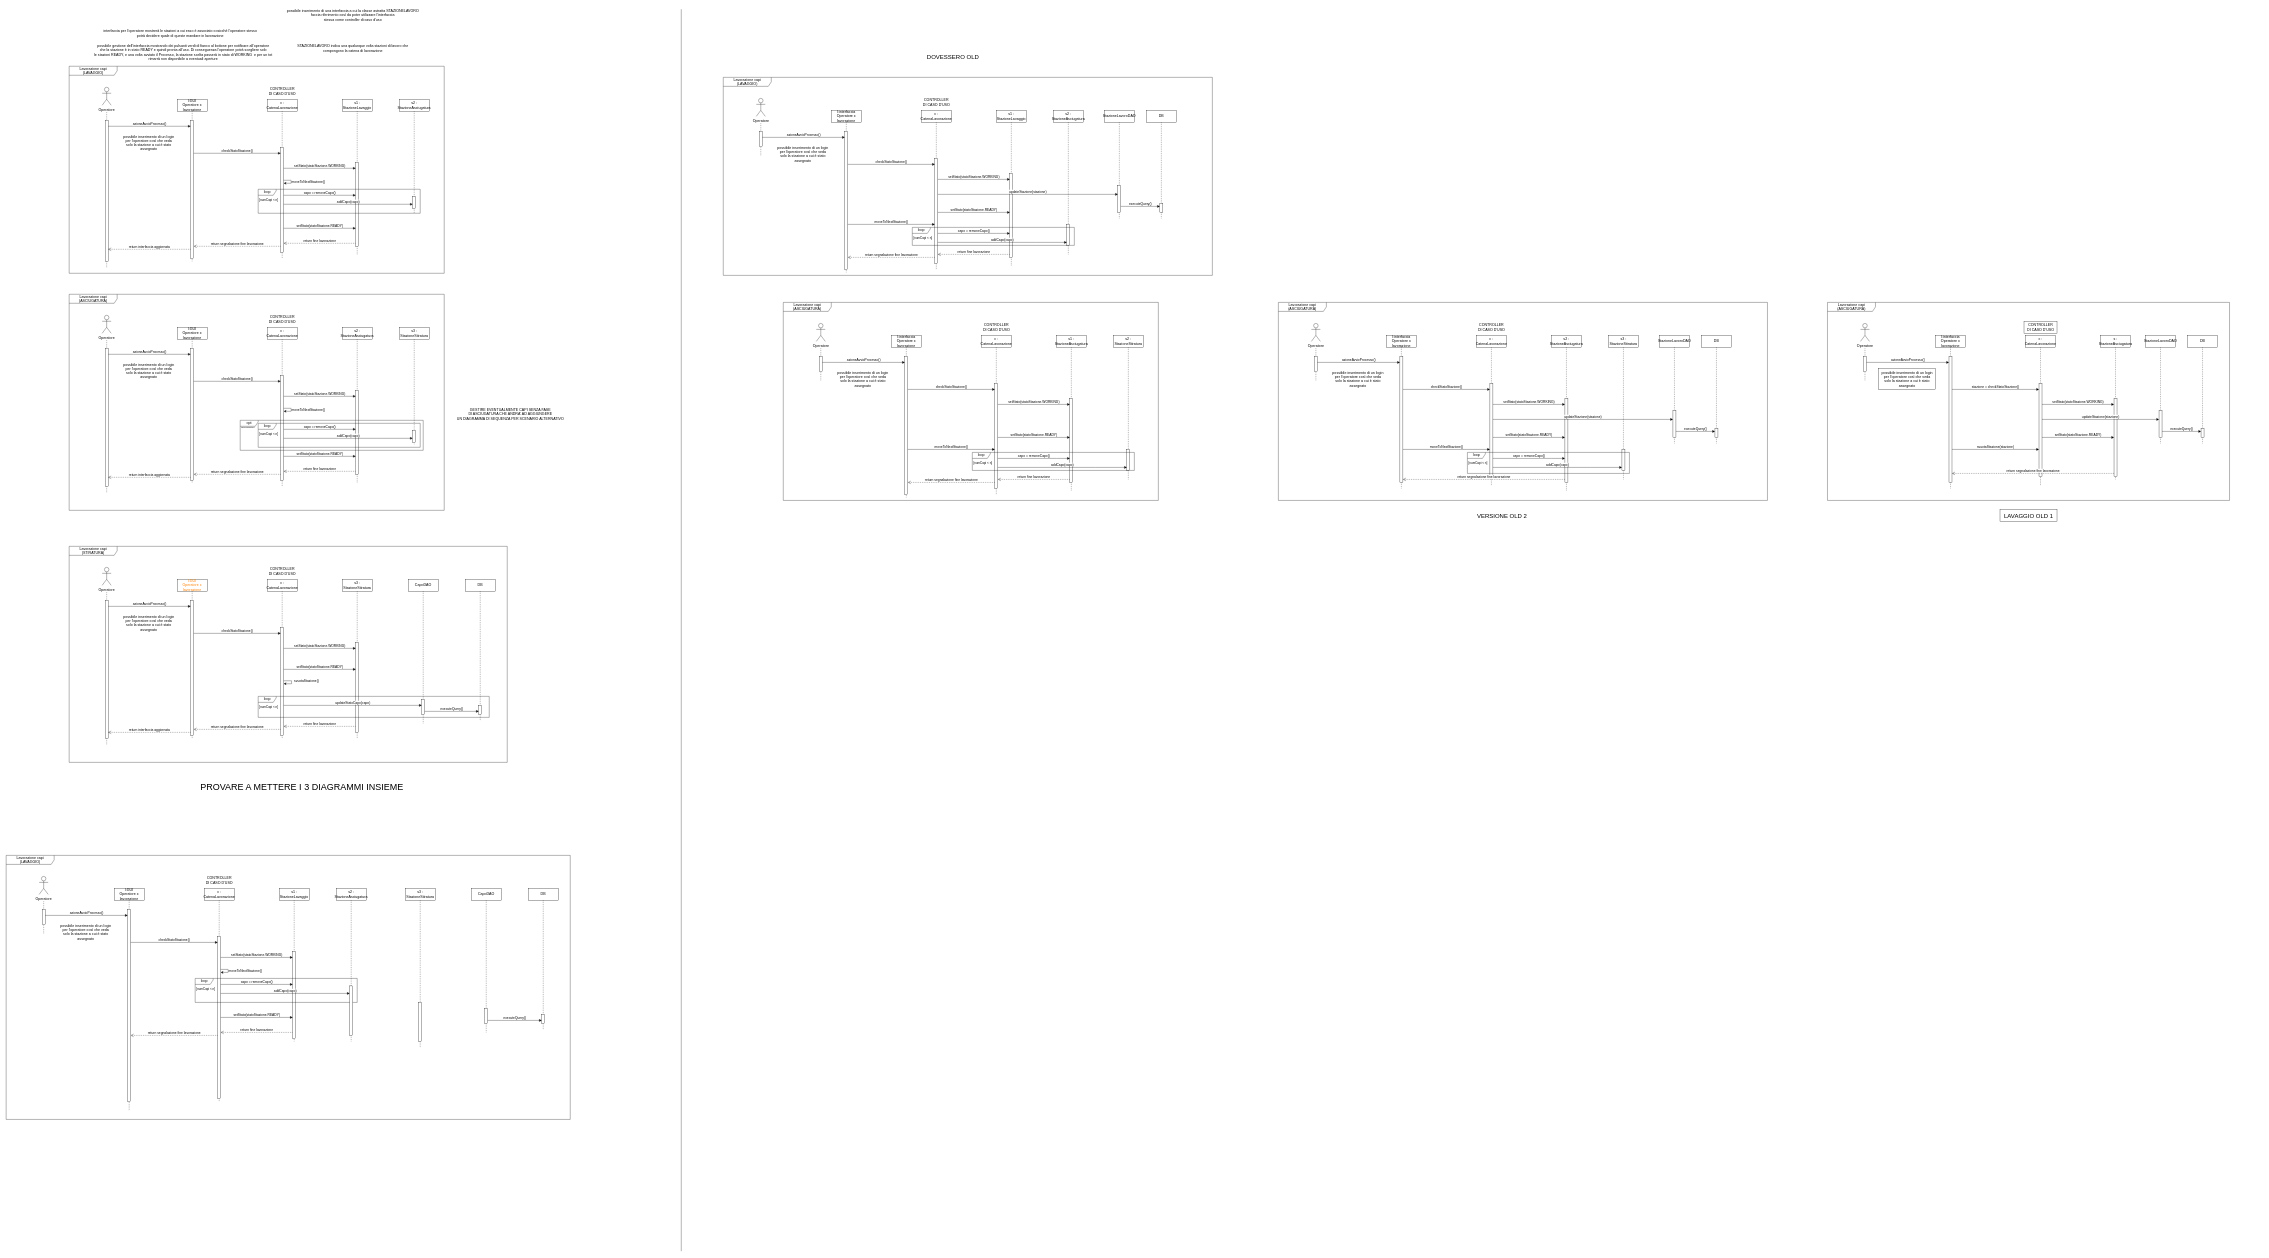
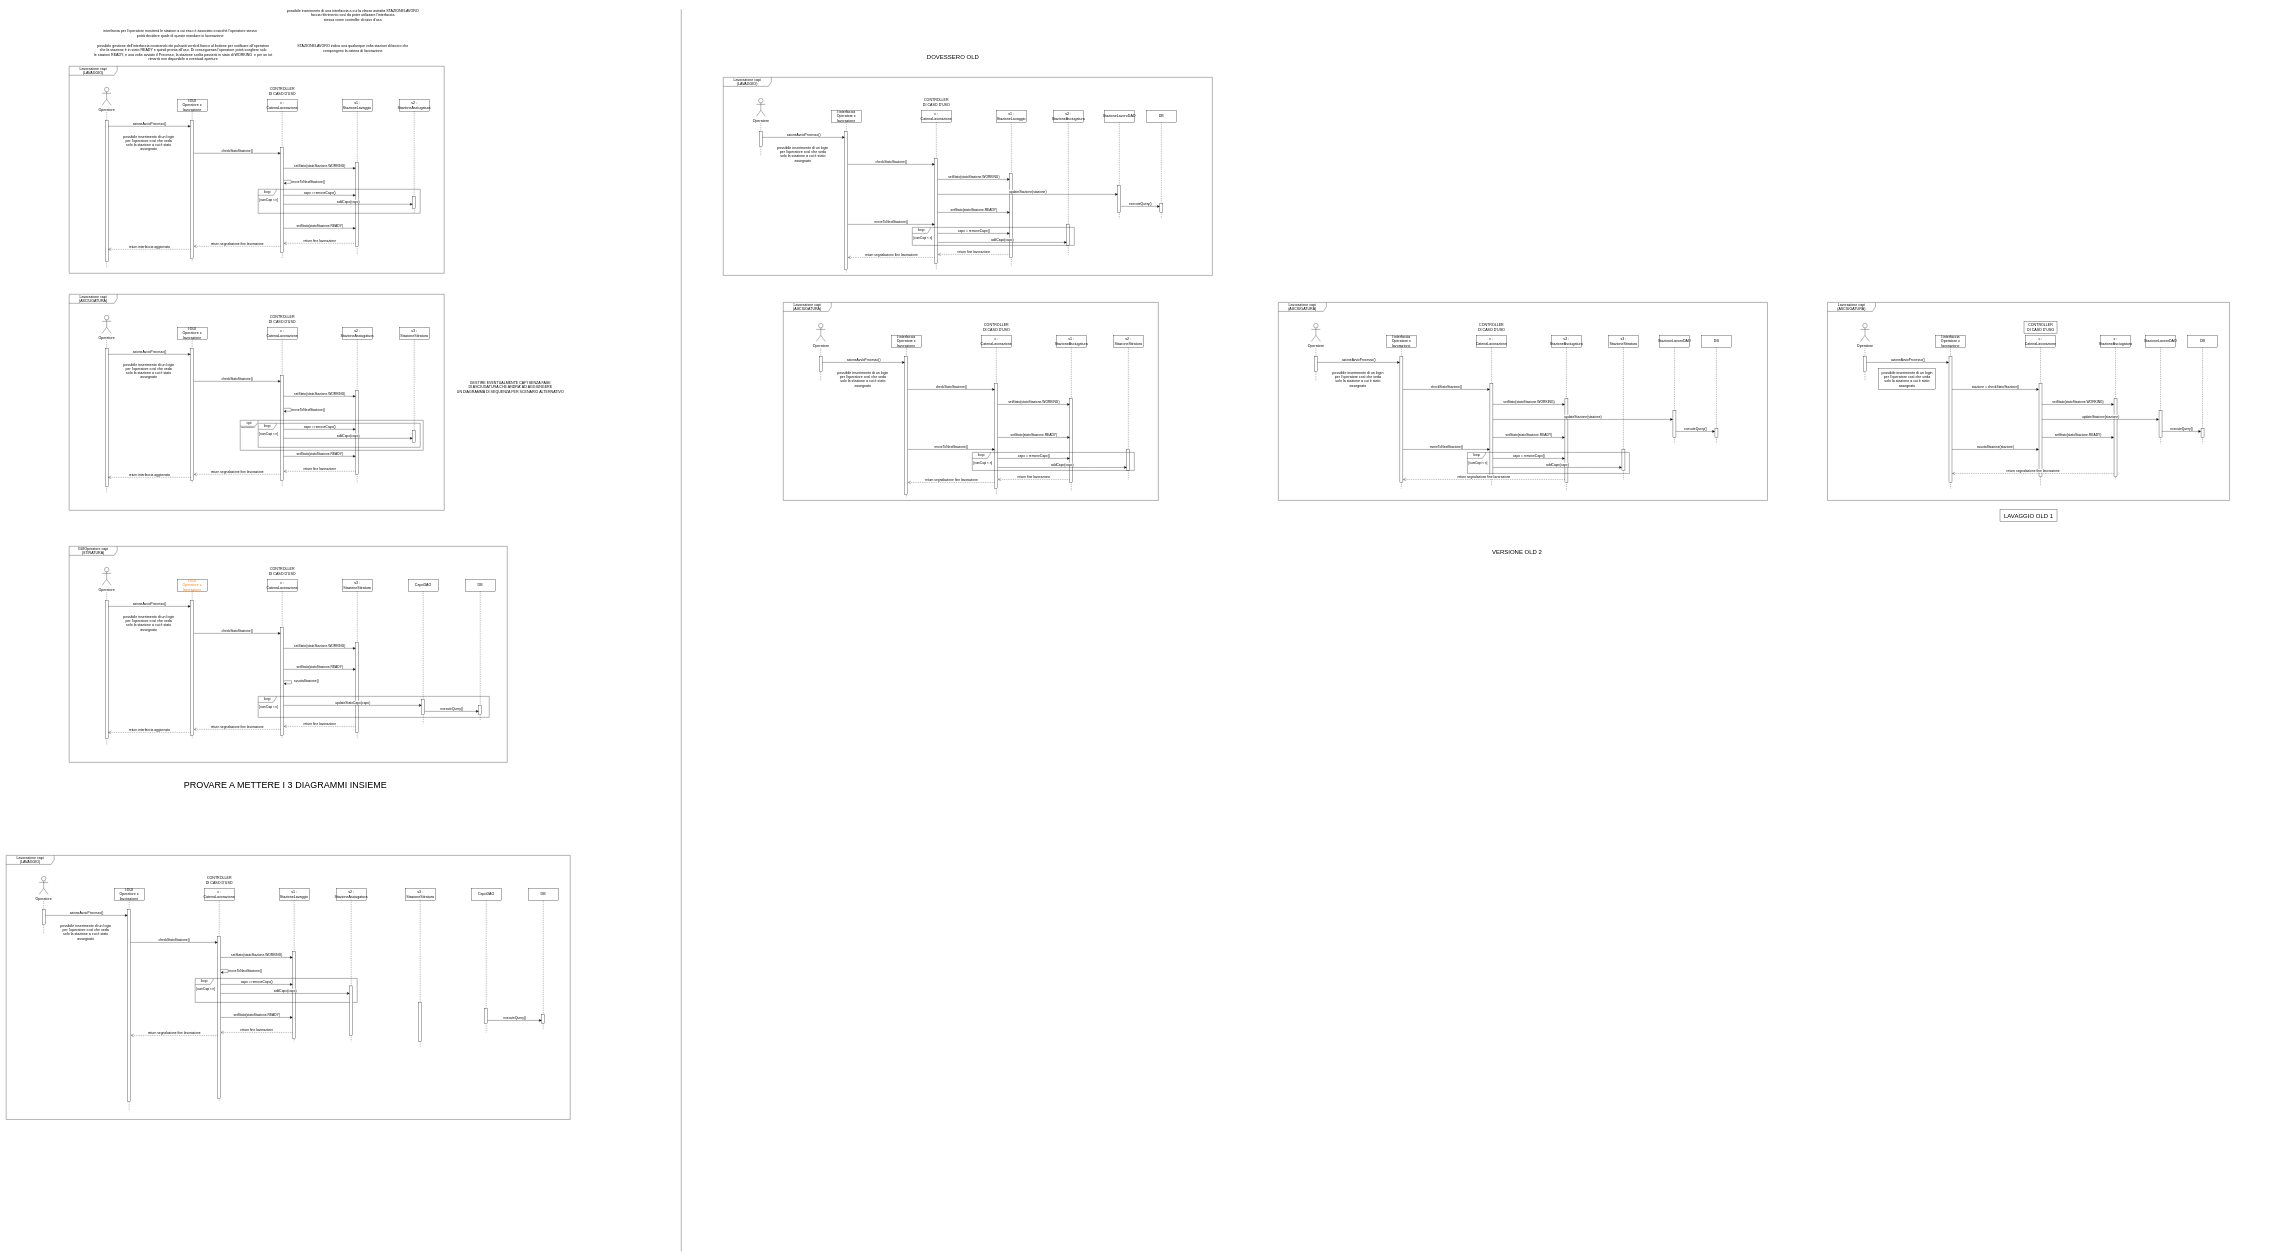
node "GESTIRE EVENTUALMENTE CAPI SENZA FASE DI ASCIUGATURA CHE ANDRA' AD AGGIUNGERE UN DIAGRAMMA DI SEQUENZA PER SCENARIO ALTERNATIVO": moved (510, 414) -> (510, 387)
node "VERSIONE OLD 2": moved (1502, 515) -> (1517, 551)
node "Lavorazione capi (STIRATURA)": label "Lavorazione capi (STIRATURA)" -> "GUIOperatore capi (STIRATURA)"
node "PROVARE A METTERE I 3 DIAGRAMMI INSIEME": moved (302, 786) -> (285, 785)
